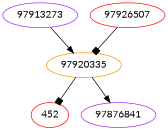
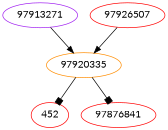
node "97913273": label "97913273" -> "97913271"
edge "97926507" -> "97920335": arrowhead box -> normal
edge "97920335" -> "97876841": arrowhead normal -> box
node "97876841": color purple -> red
